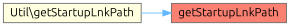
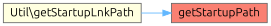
node "getStartupLnkPath": label "getStartupLnkPath" -> "getStartupPath"
